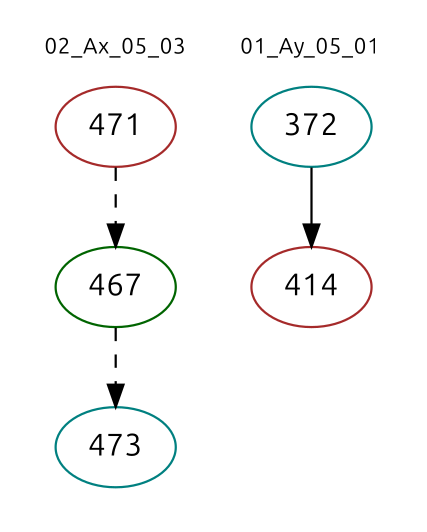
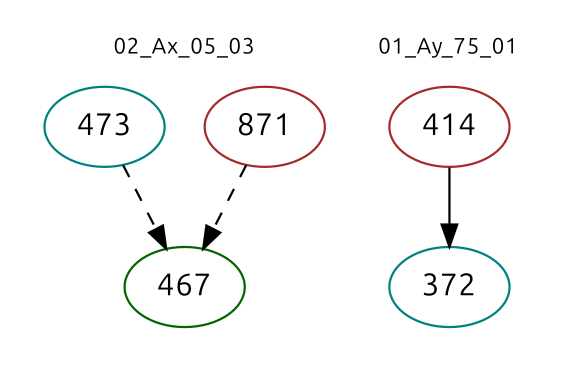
cluster "01_Ay_05_01": label "01_Ay_05_01" -> "01_Ay_75_01"
node "471": label "471" -> "871"
edge "372" -> "414": reversed
edge "467" -> "473": reversed
